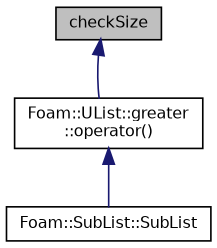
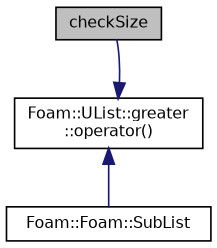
edge "Foam::UList::greater ::operator()" -> "checkSize": reversed
node "Foam::SubList::SubList": label "Foam::SubList::SubList" -> "Foam::Foam::SubList"
